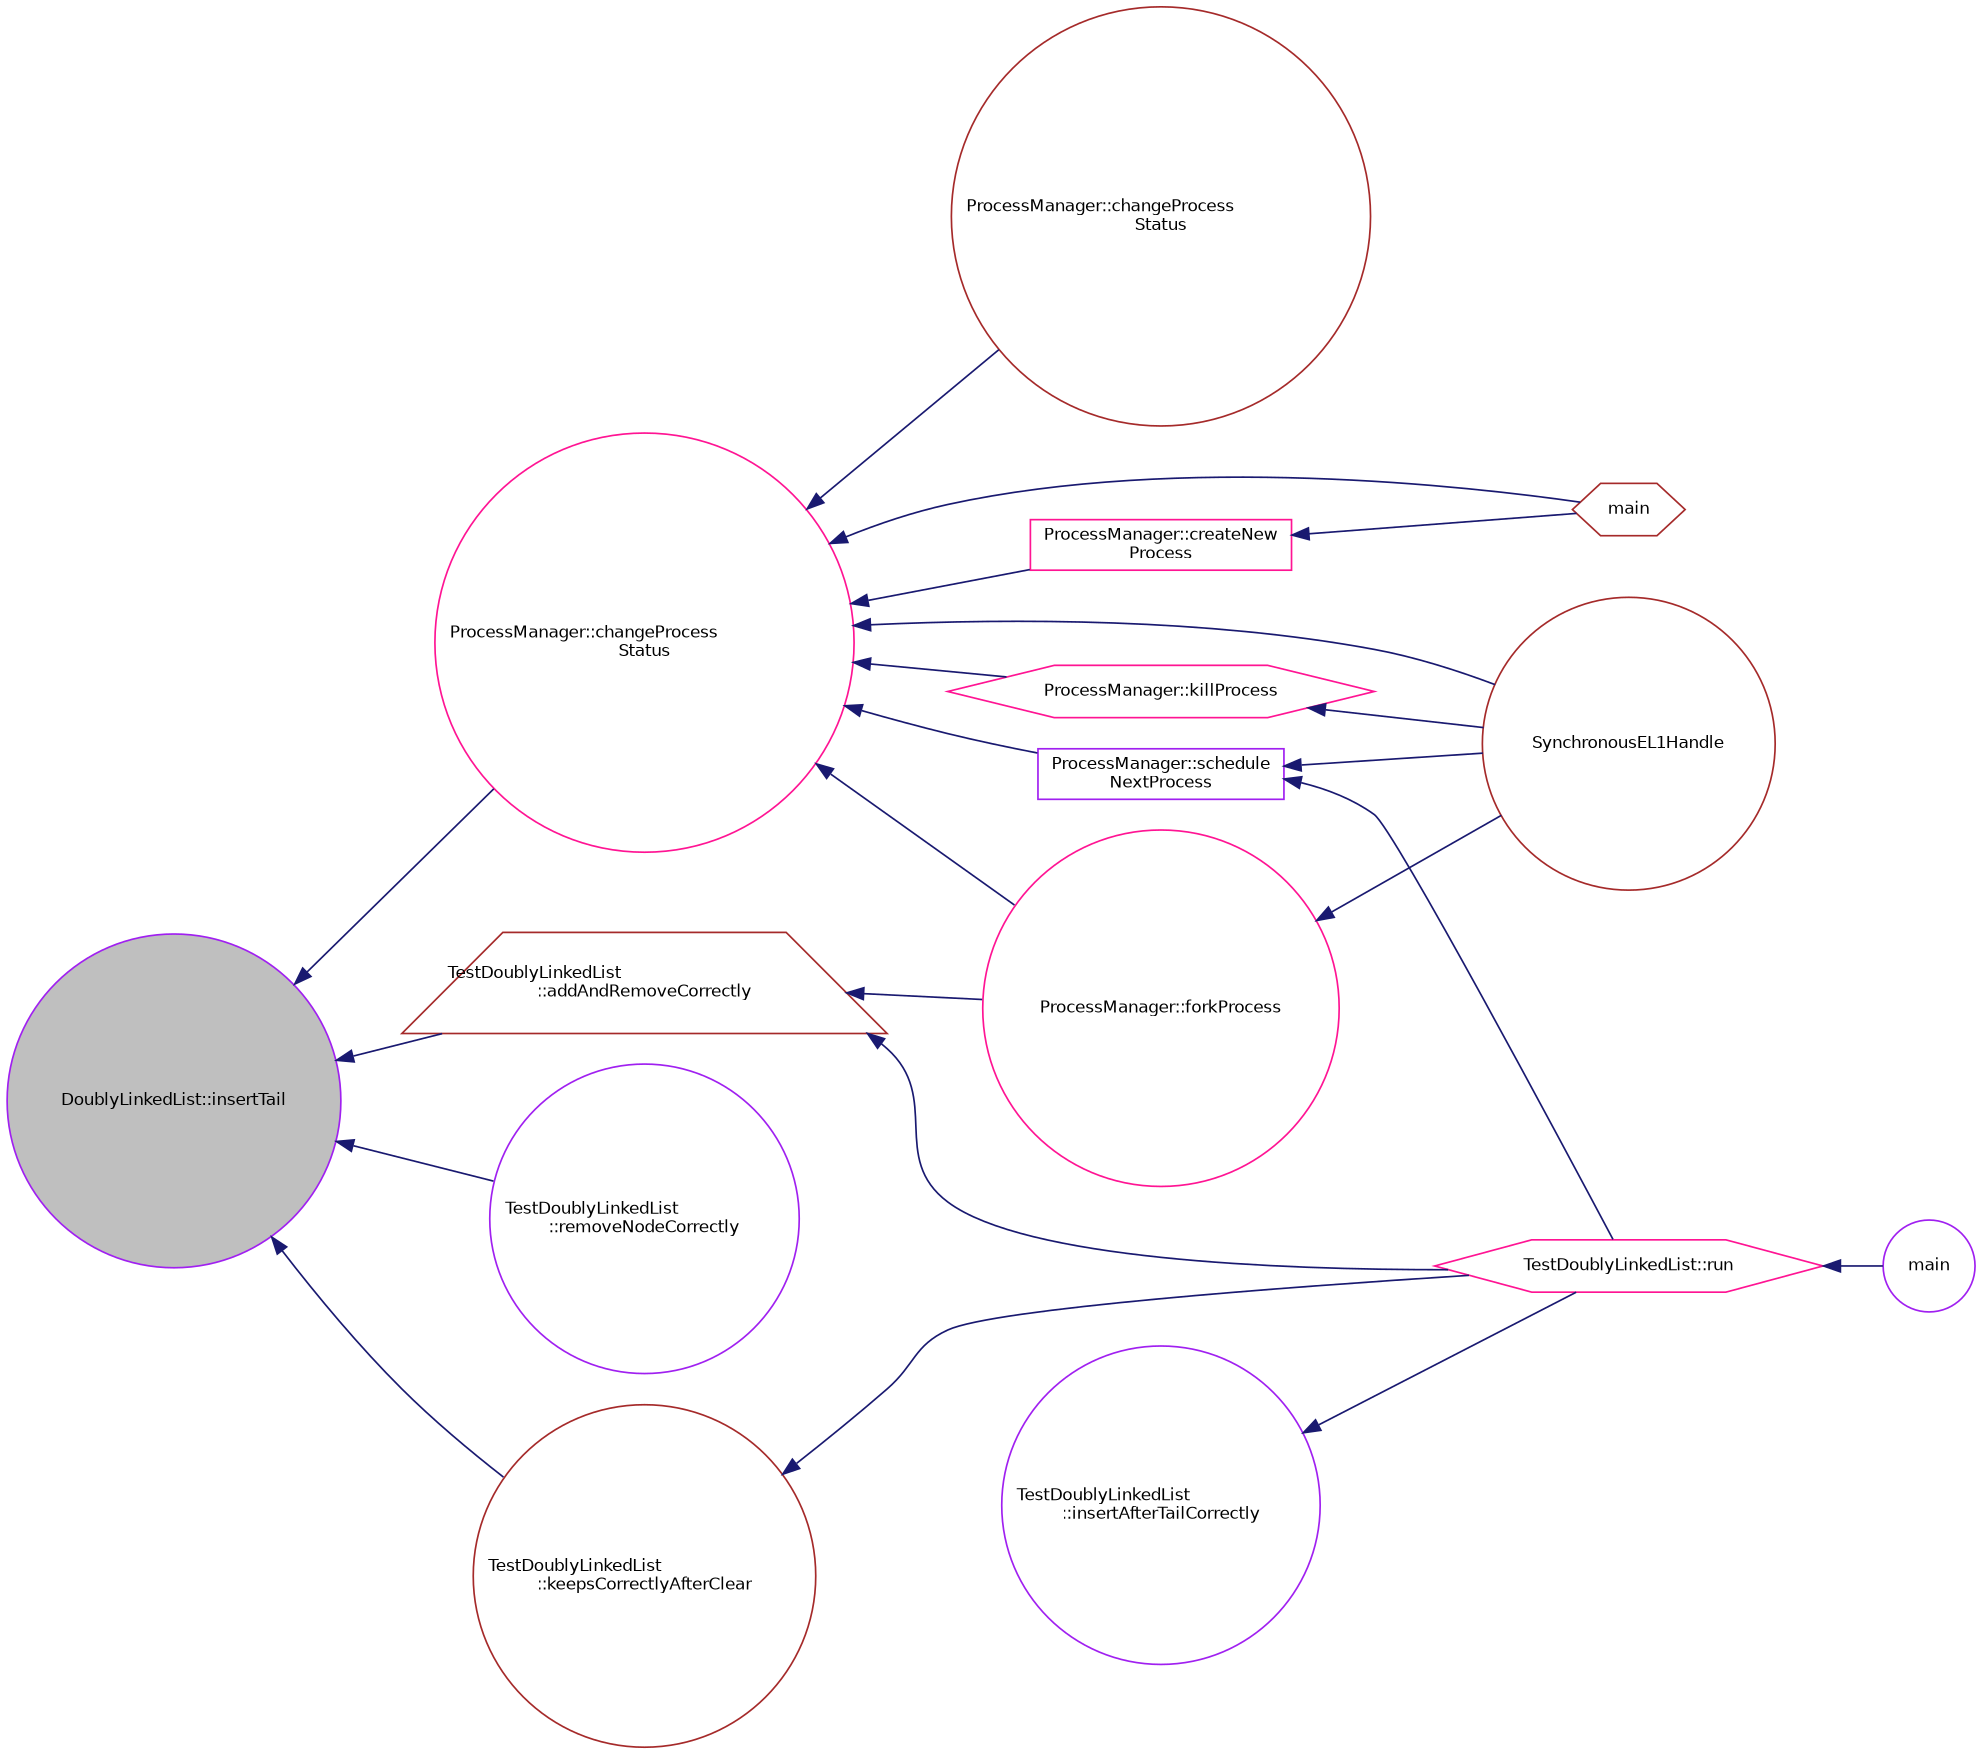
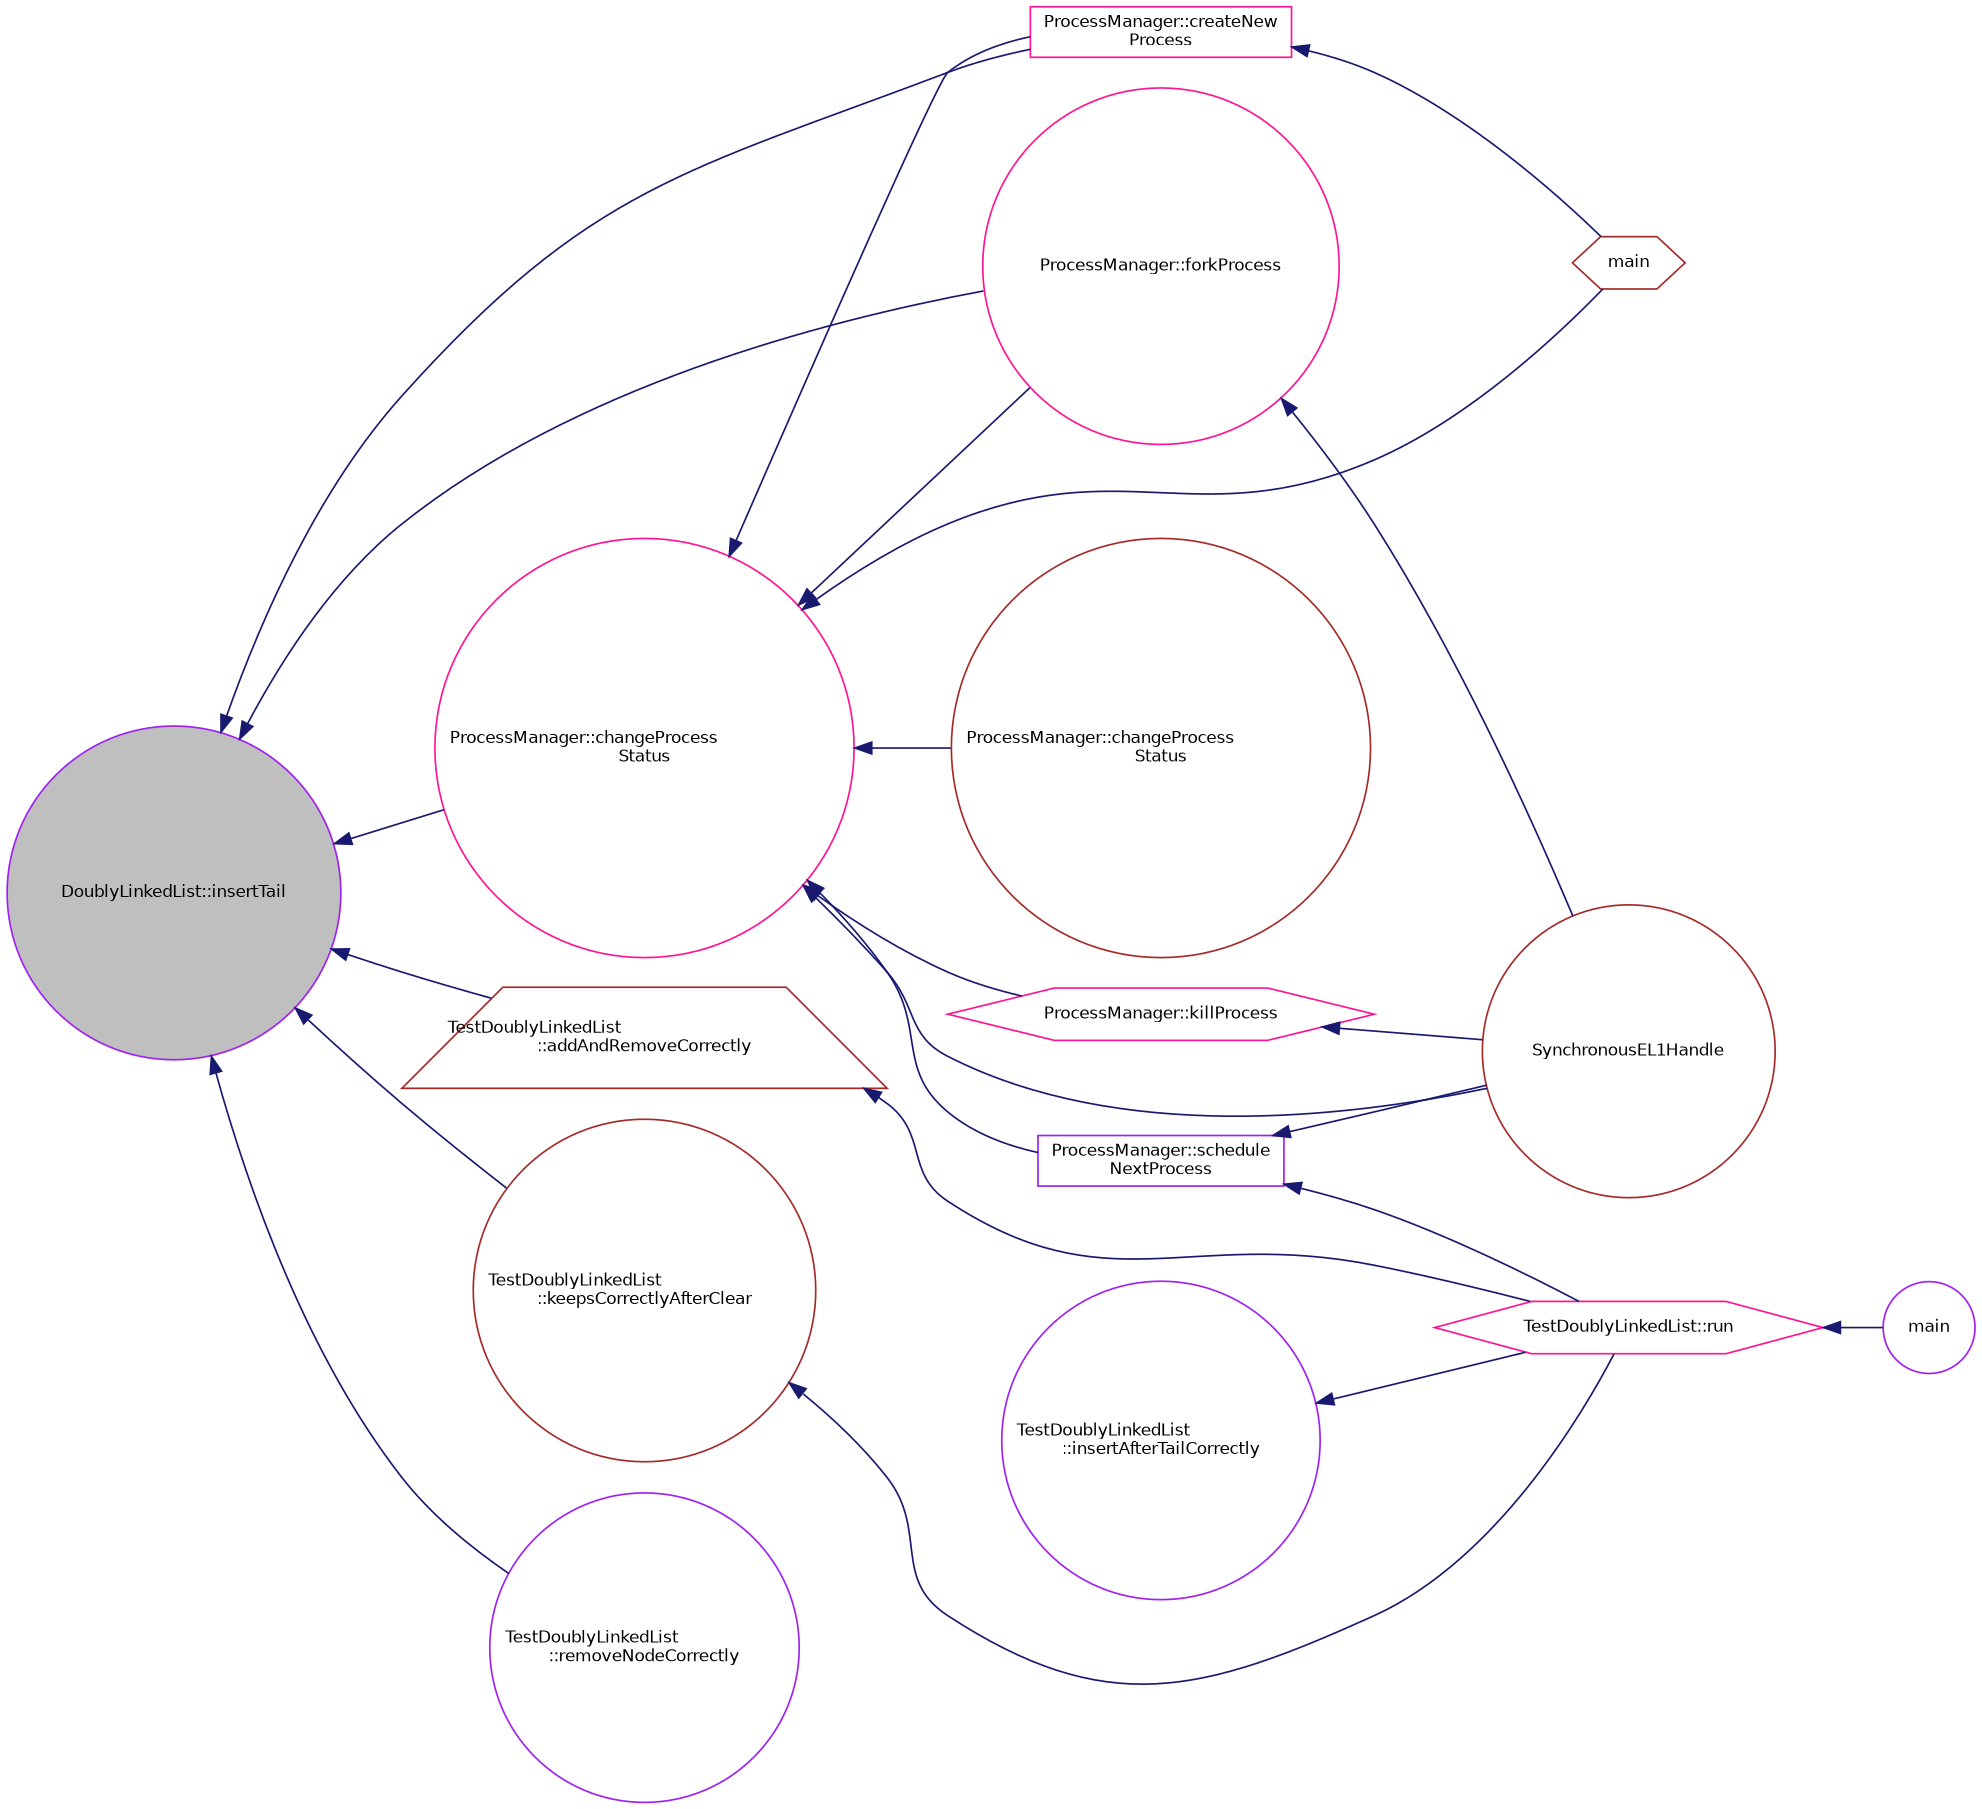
edge "ProcessManager::createNew Process" -> "DoublyLinkedList::insertTail": added
edge "ProcessManager::forkProcess" -> "TestDoublyLinkedList ::addAndRemoveCorrectly": now "ProcessManager::forkProcess" -> "DoublyLinkedList::insertTail"
